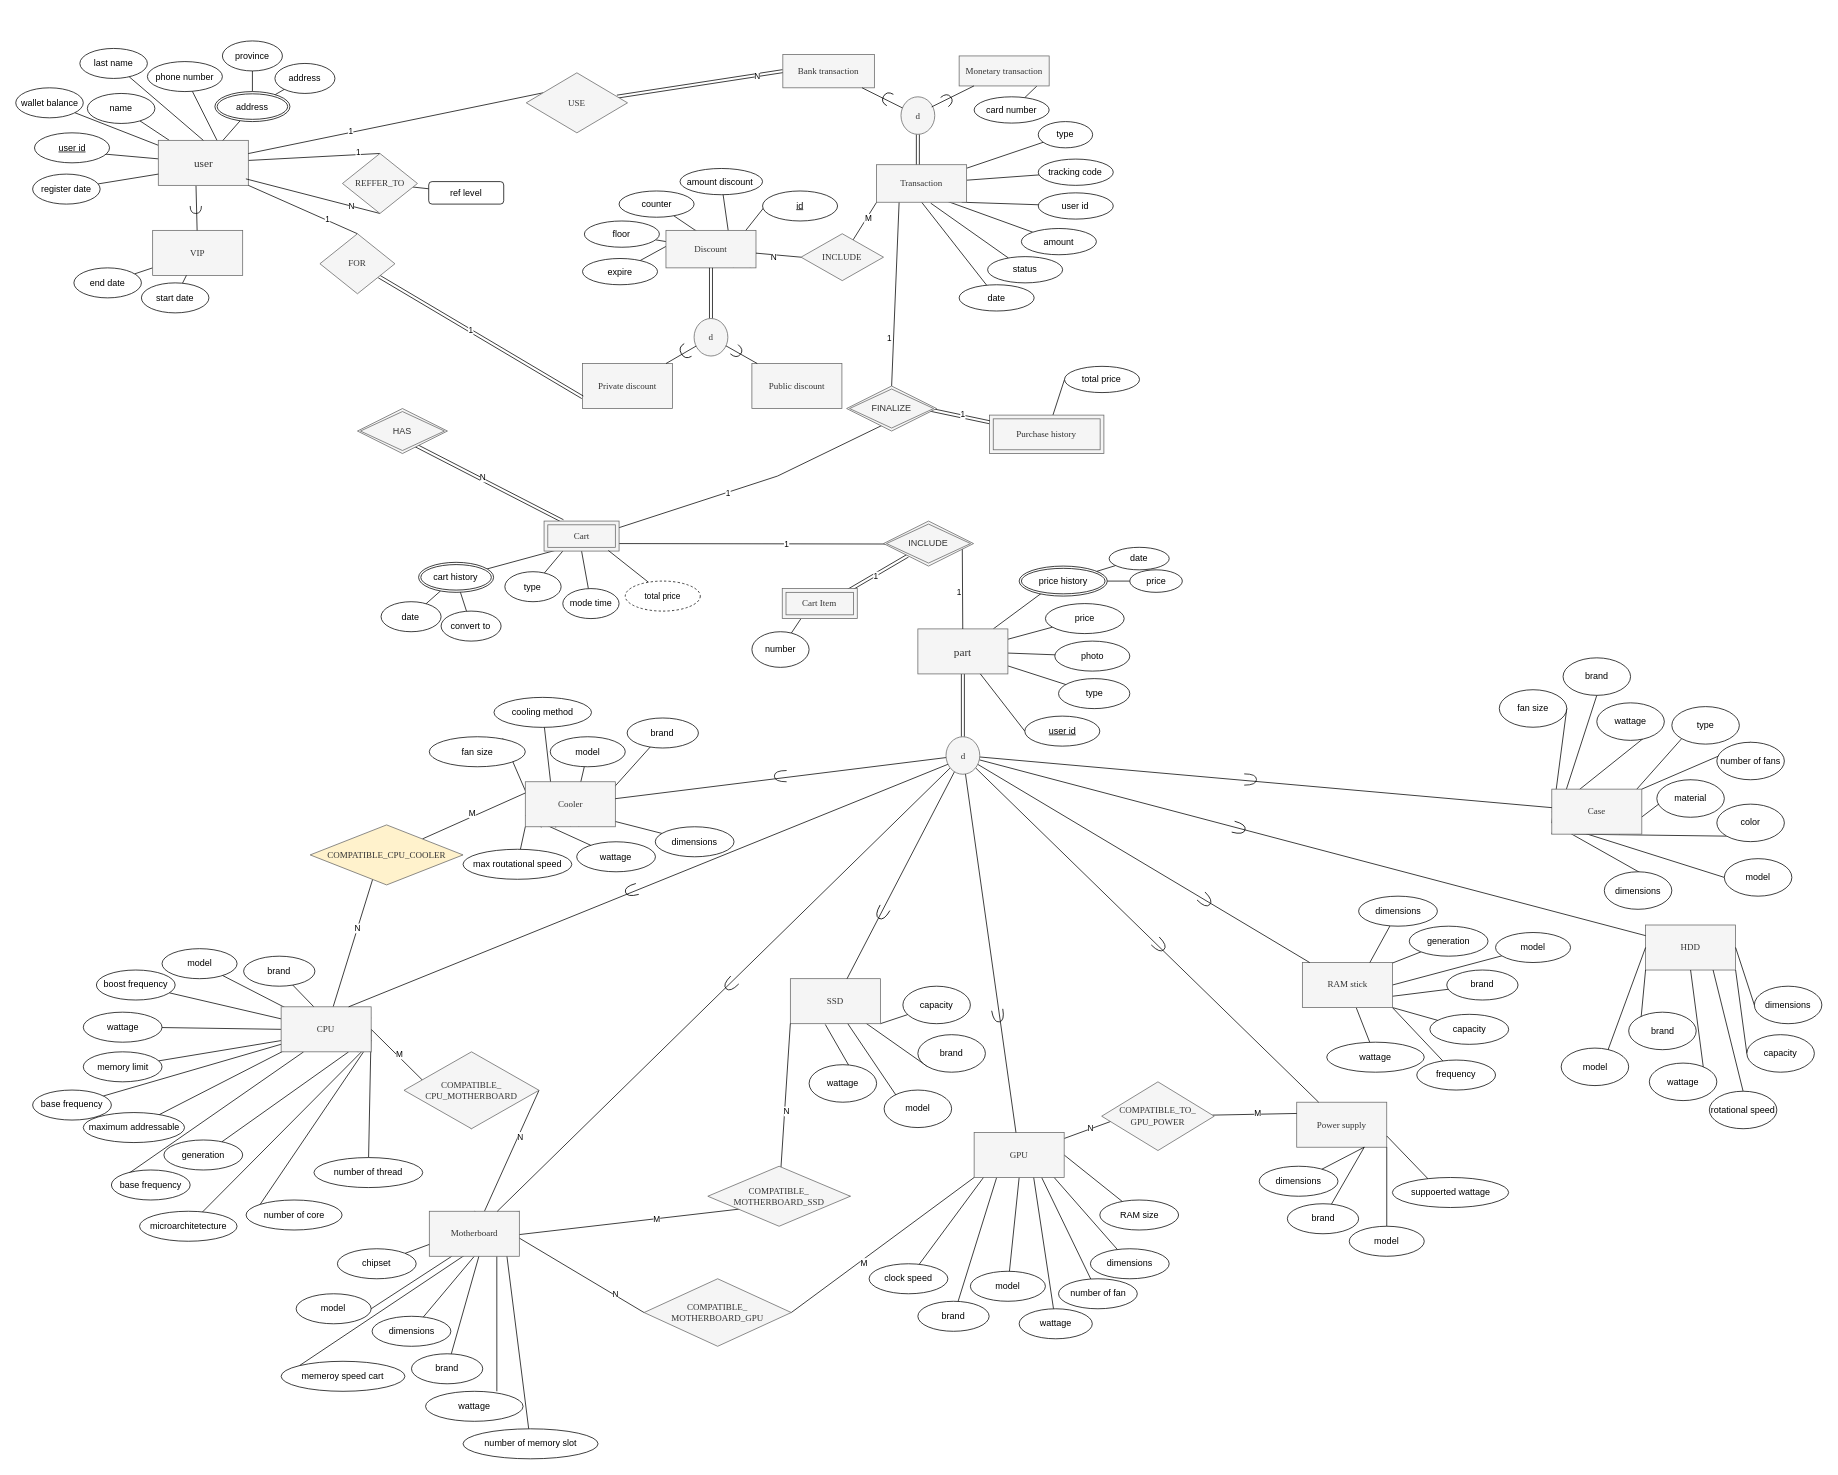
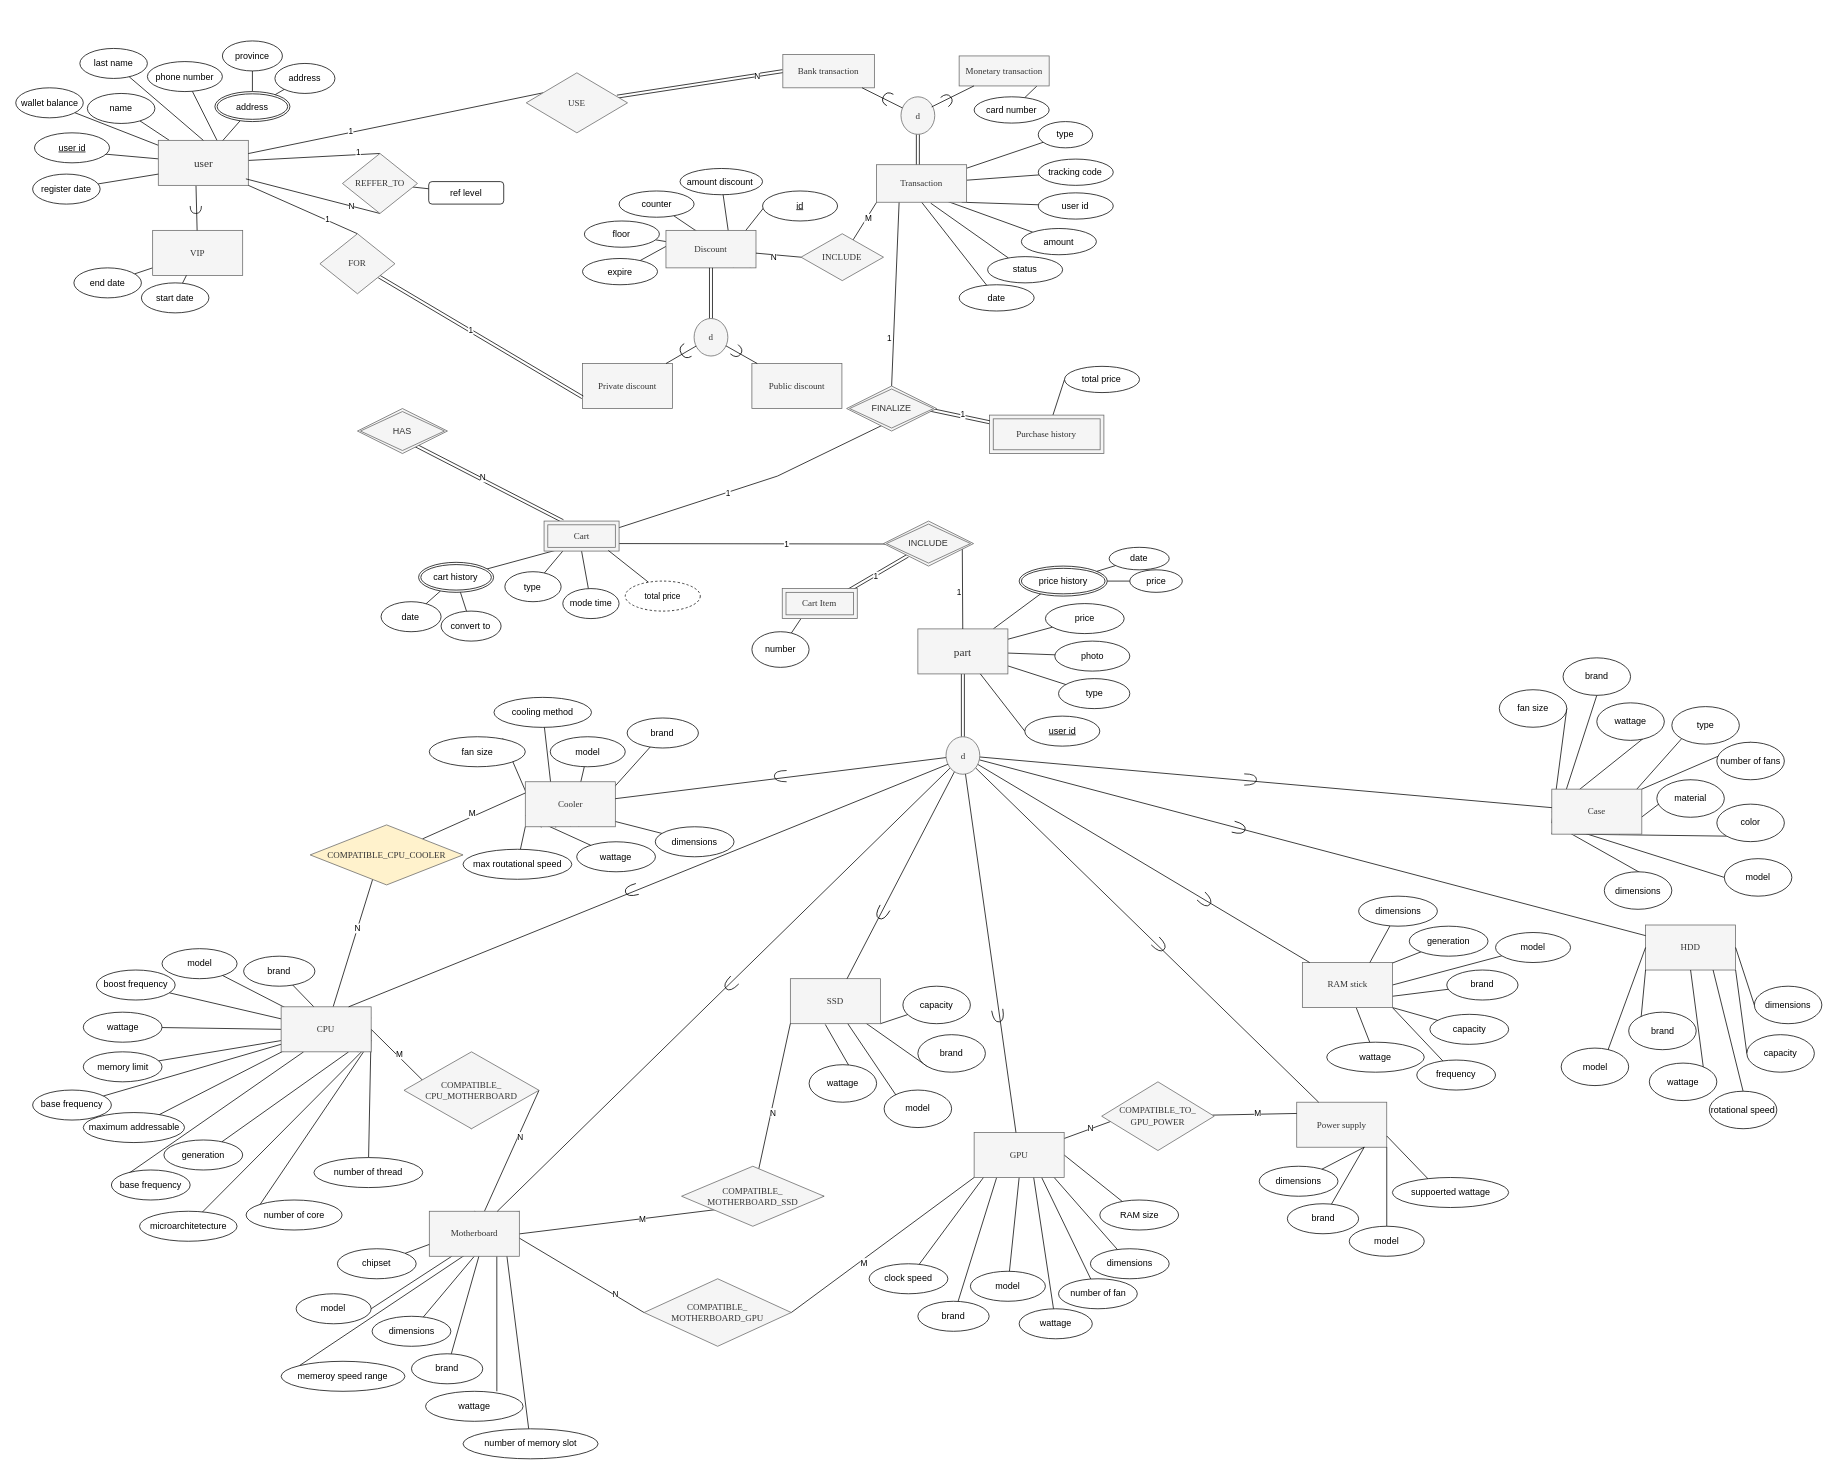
node "COMPATIBLE_ MOTHERBOARD_SSD": moved (779, 1196) -> (753, 1196)
node "memeroy speed cart": label "memeroy speed cart" -> "memeroy speed range"
